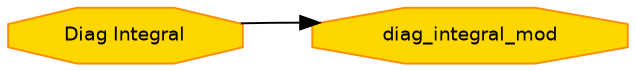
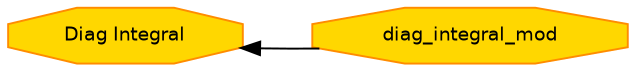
edge "Diag Integral" -> "diag_integral_mod": reversed
